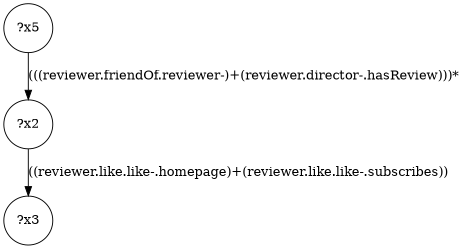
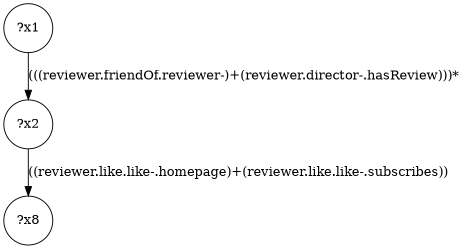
node "?x5": label "?x5" -> "?x1"
node "?x3": label "?x3" -> "?x8"
